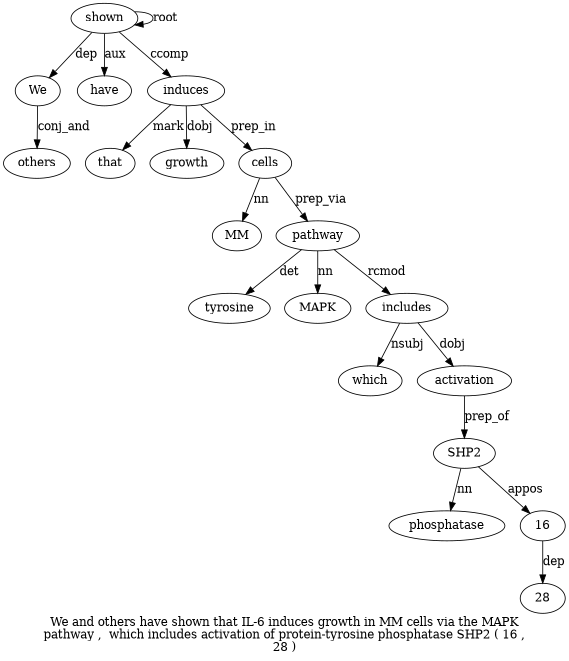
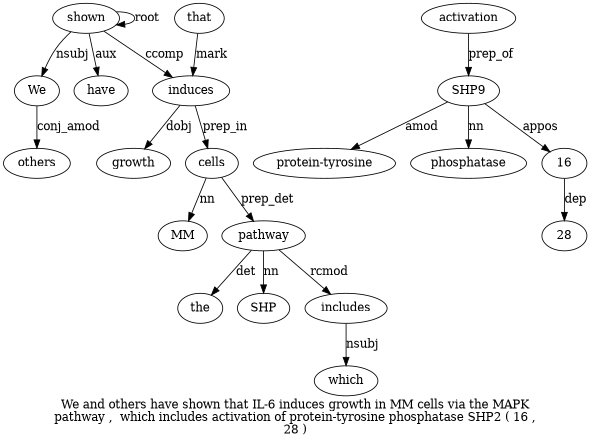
edge "shown" -> "We": label "dep" -> "nsubj"
edge "induces" -> "that": reversed
edge "We" -> "others": label "conj_and" -> "conj_amod"
node "protein-tyrosine": added
edge "cells" -> "pathway": label "prep_via" -> "prep_det"
node "tyrosine": label "tyrosine" -> "the"
node "MAPK": label "MAPK" -> "SHP"
edge "includes" -> "activation": removed, label "dobj"
node "SHP2": label "SHP2" -> "SHP9"
